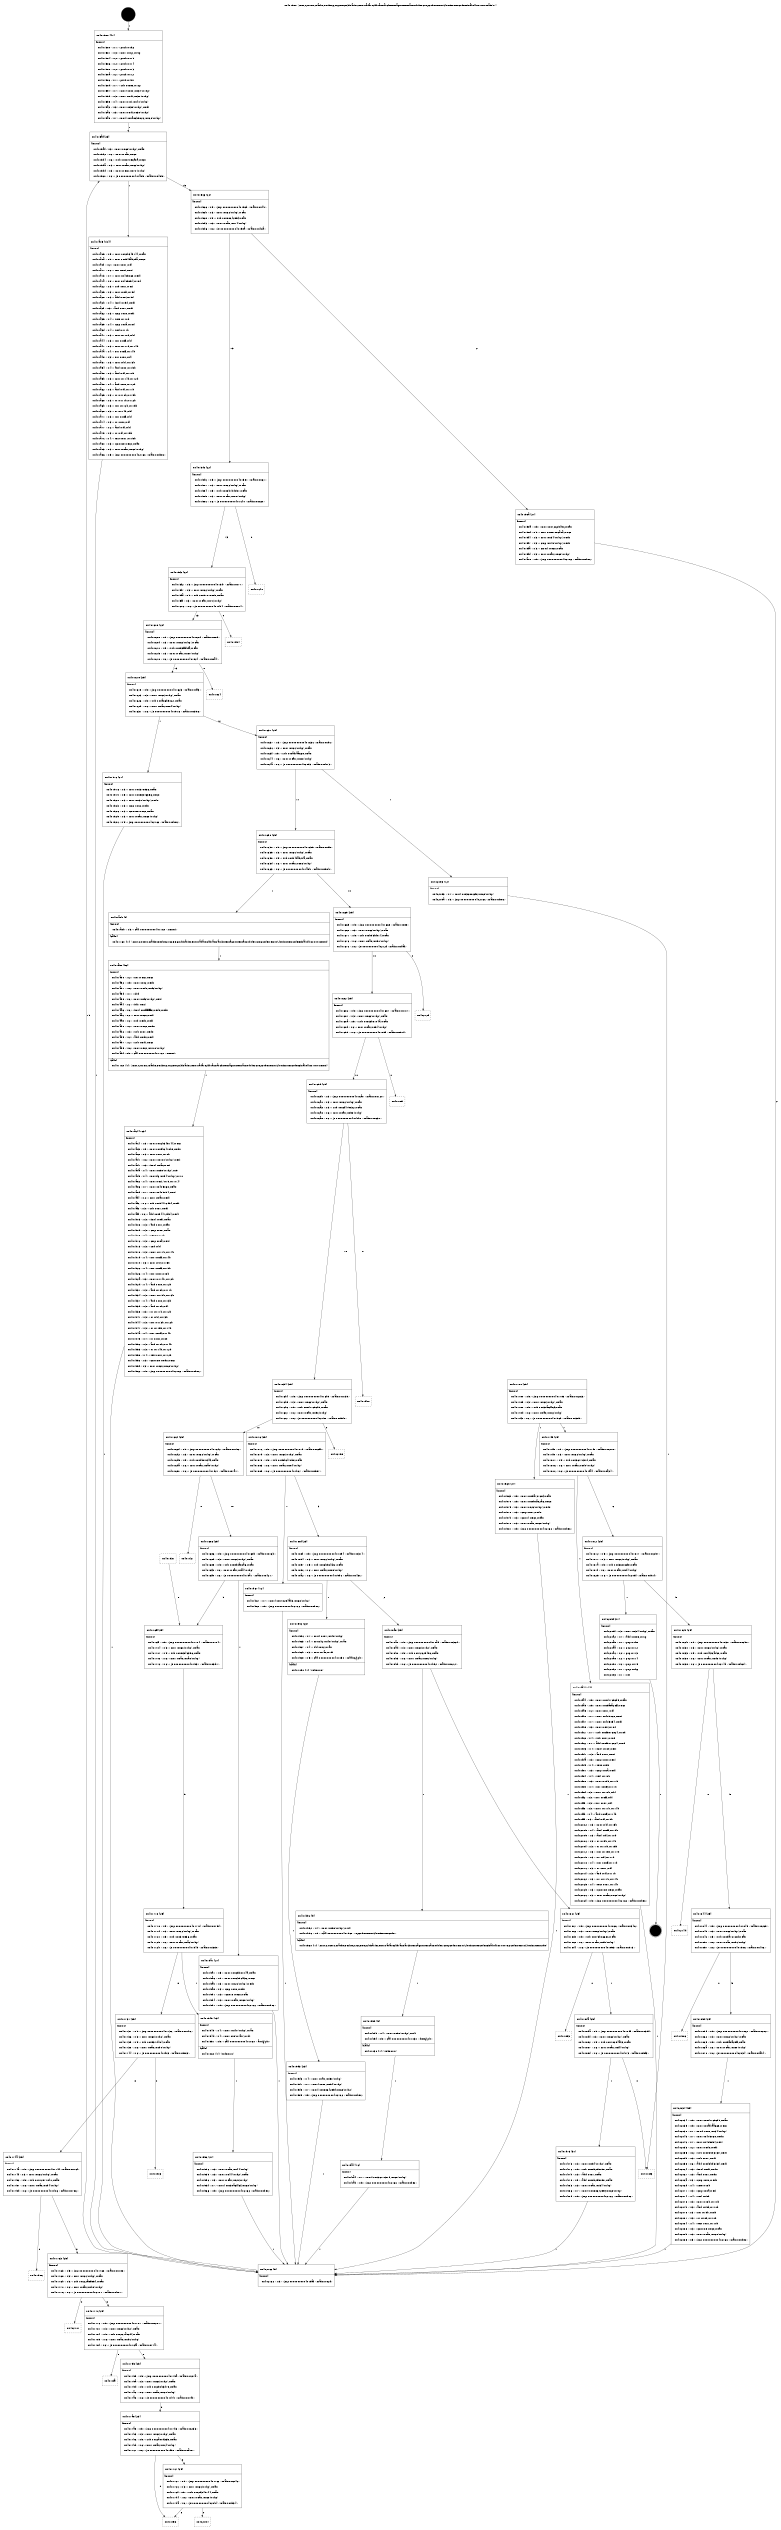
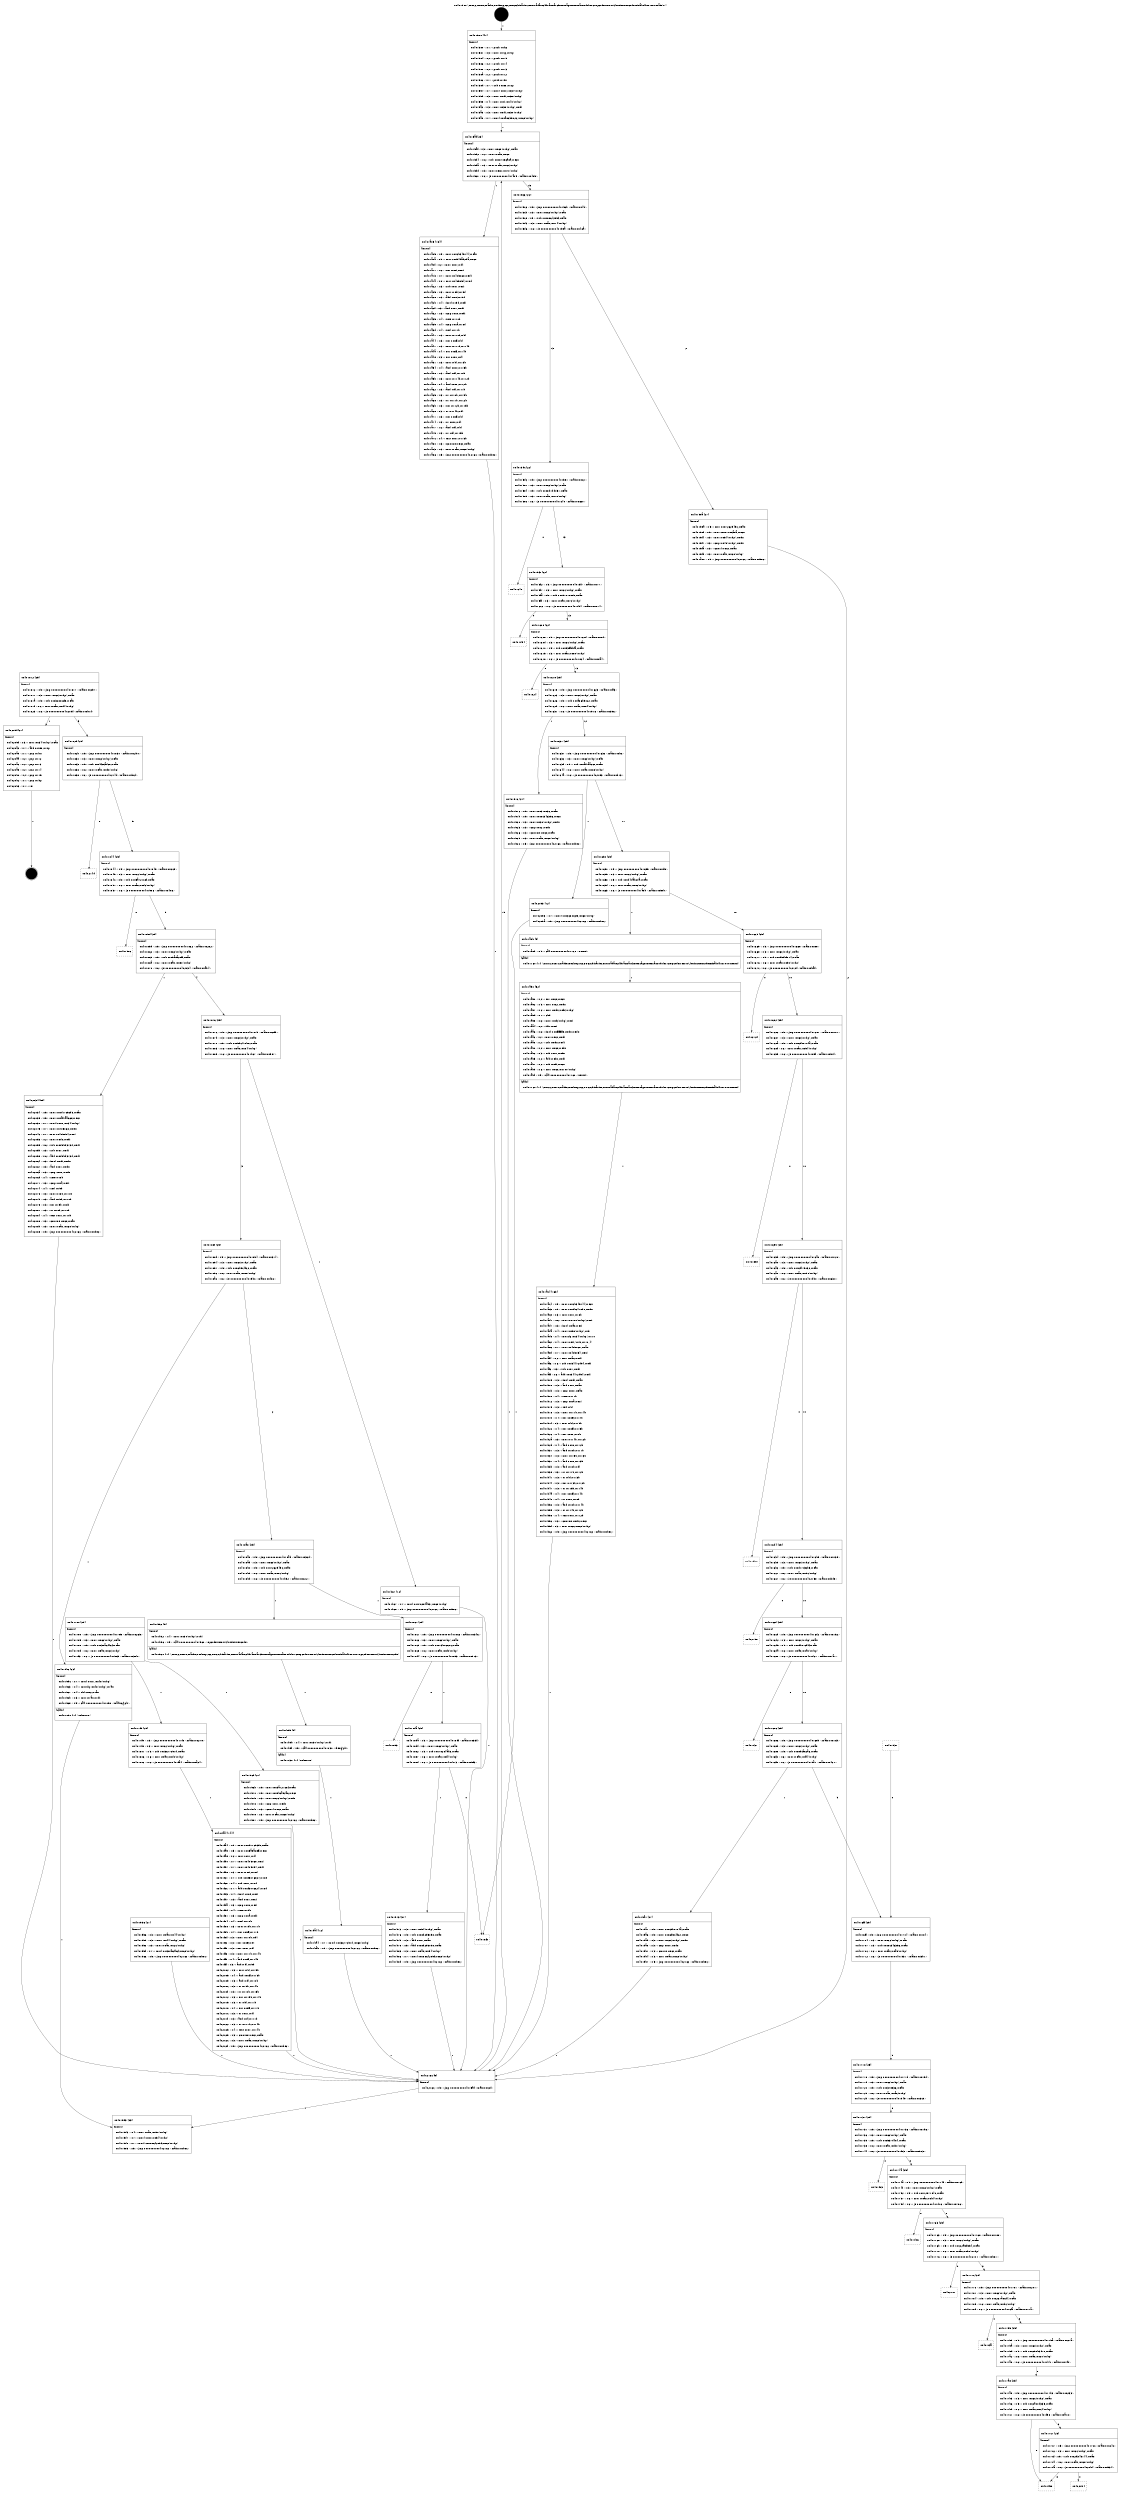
edge "0x40185d [25]" -> "0x401876 [25]": added, label "4"
edge "0x4017f9 [25]" -> "0x401812 [25]": removed, label "6"
node "0x401949 [13]": removed
edge "0x4019d3 [23]" -> "0x40216c [5]": reversed
